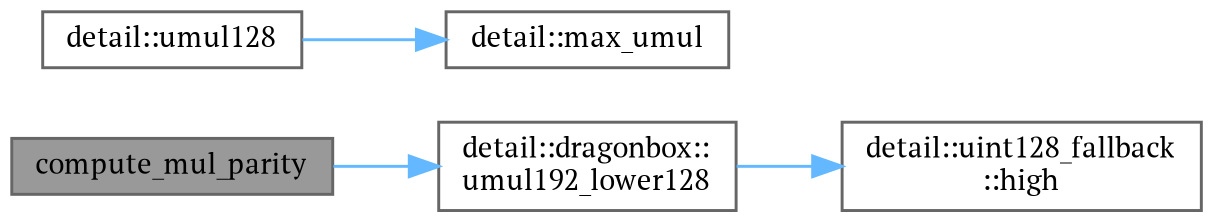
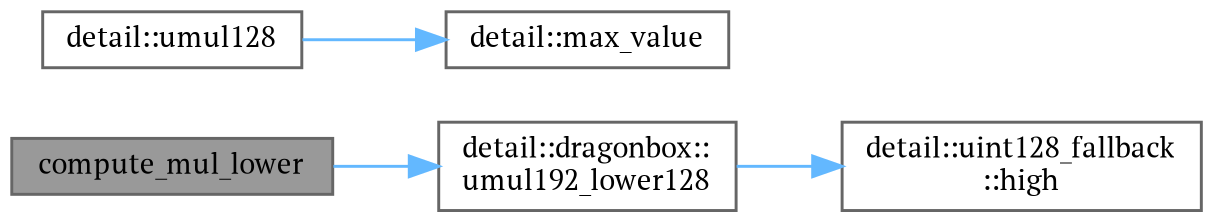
node "detail::max_umul": label "detail::max_umul" -> "detail::max_value"
node "compute_mul_parity": label "compute_mul_parity" -> "compute_mul_lower"
